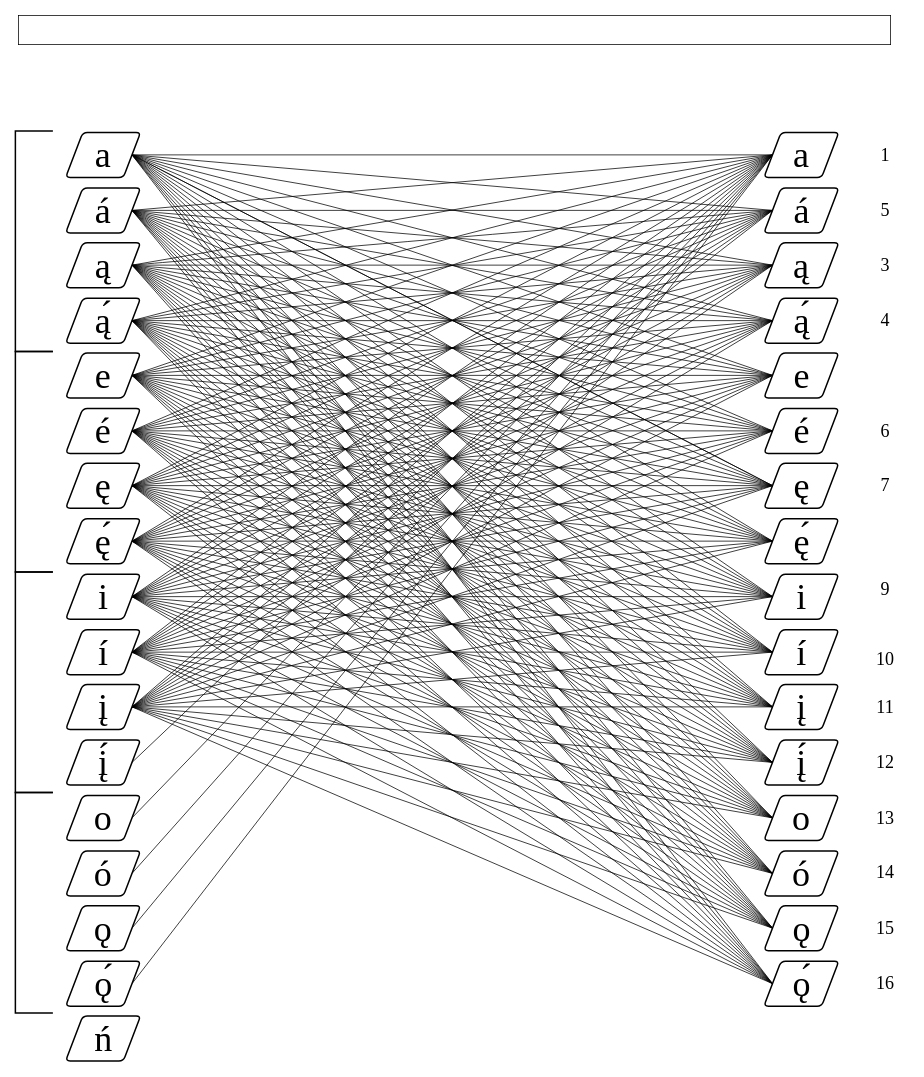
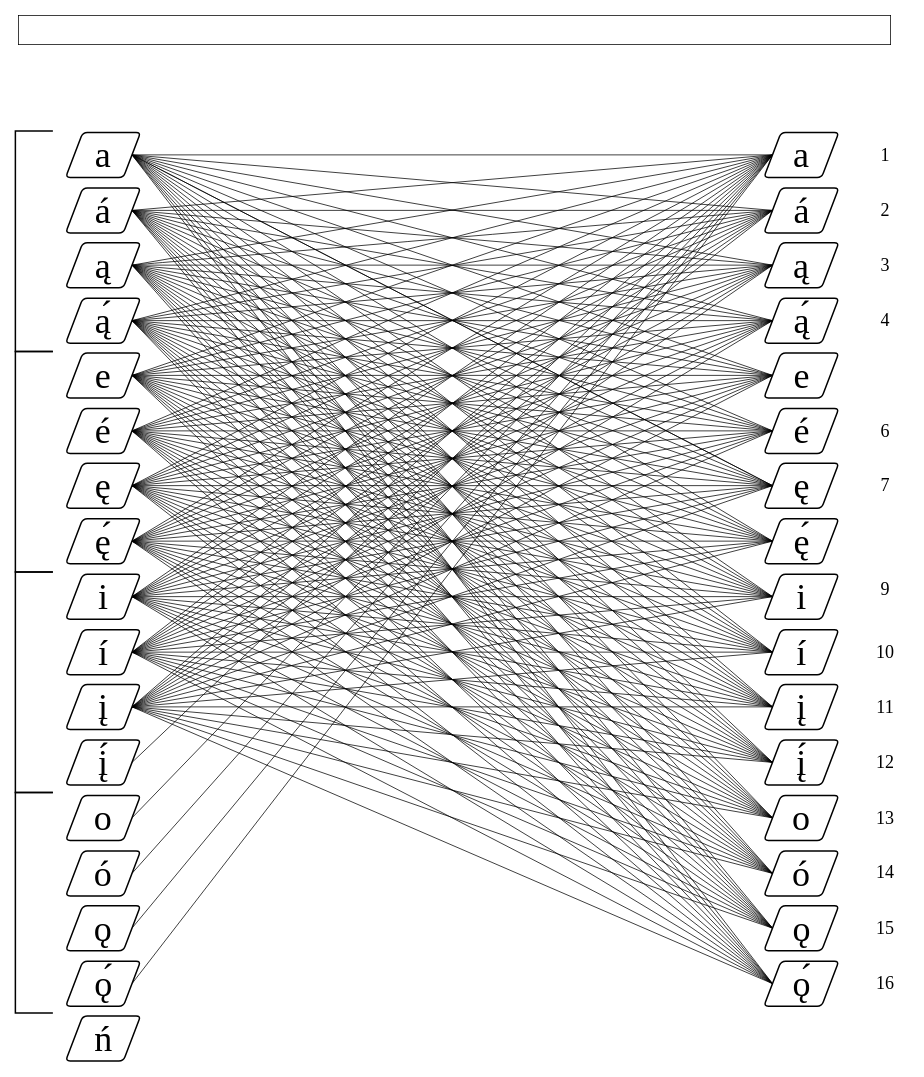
node "5": label "5" -> "2"
node "10": moved (885, 660) -> (885, 652)
